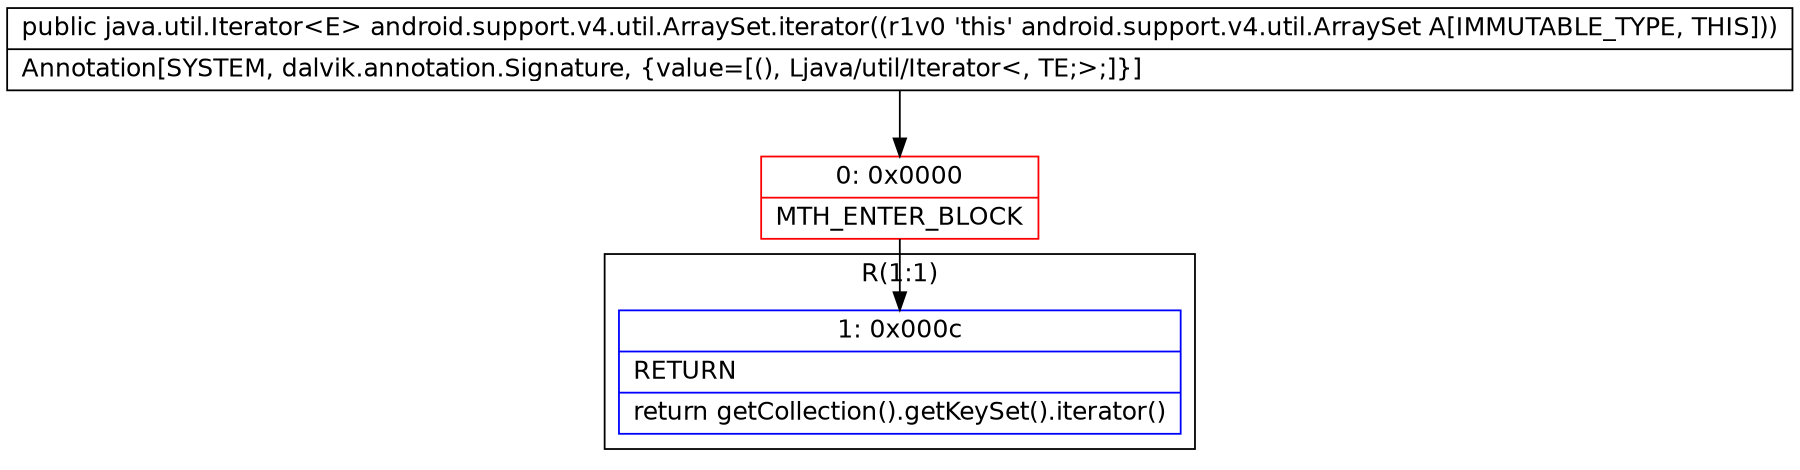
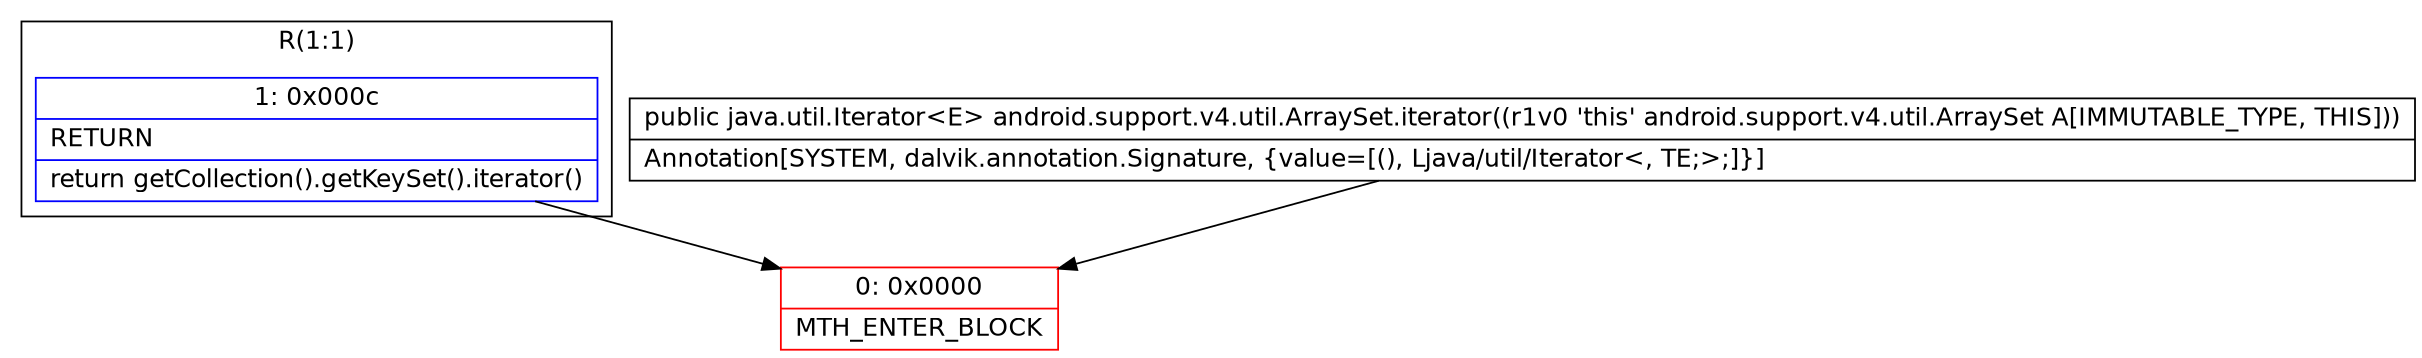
edge "0: 0x0000" -> "1: 0x000c": reversed
